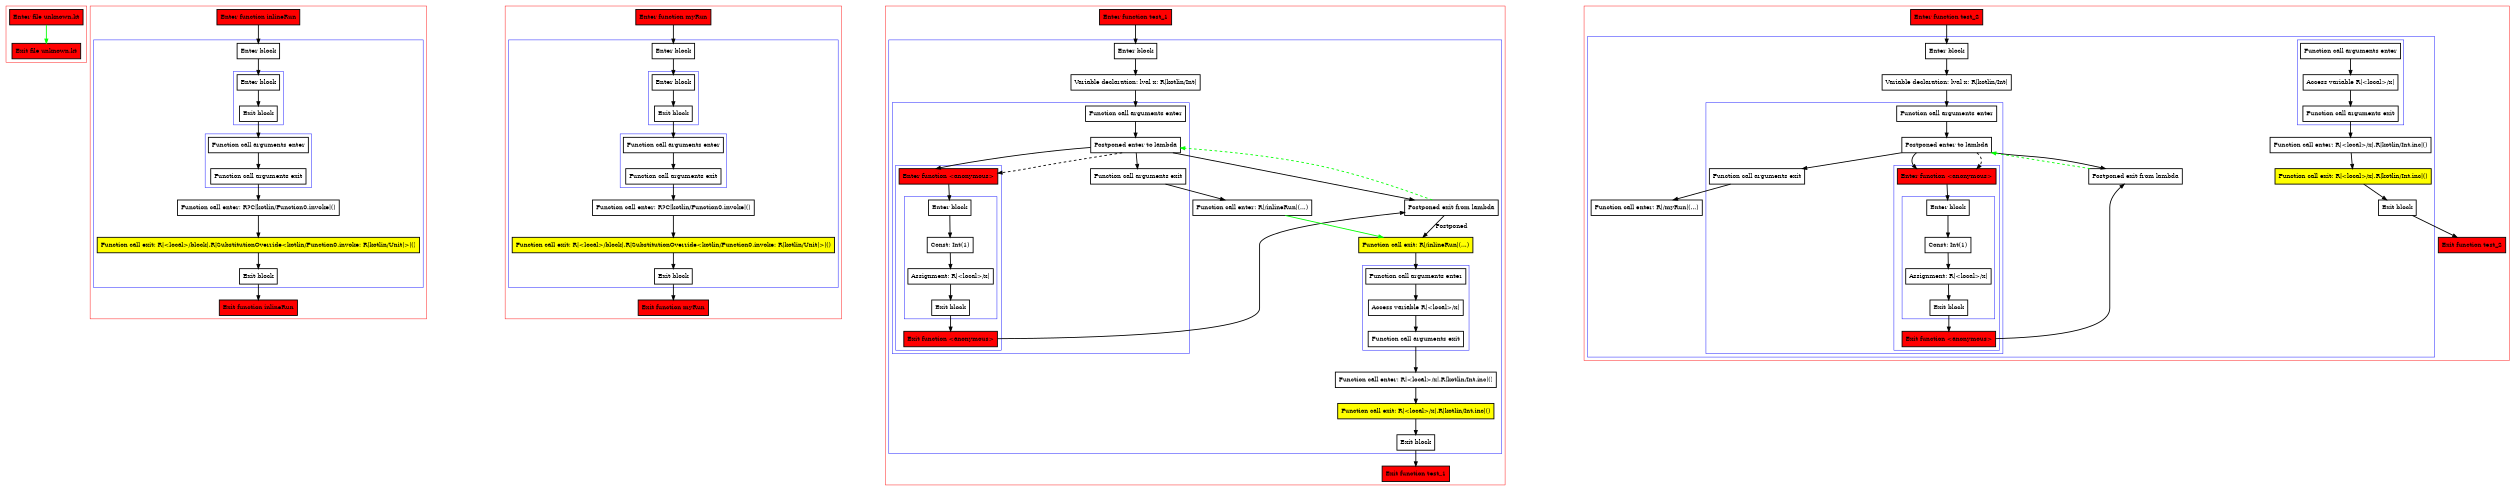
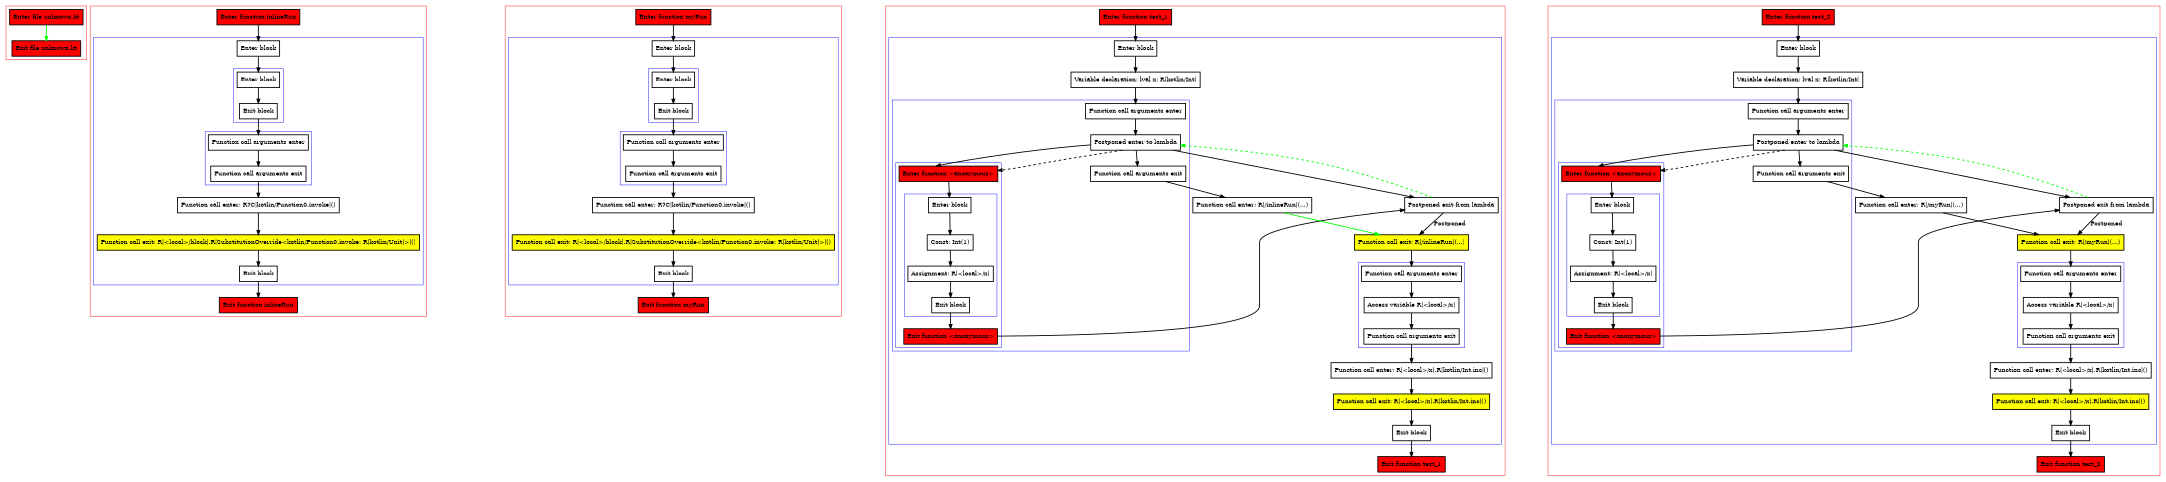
node "Function call exit: R|/myRun|(...)": added
